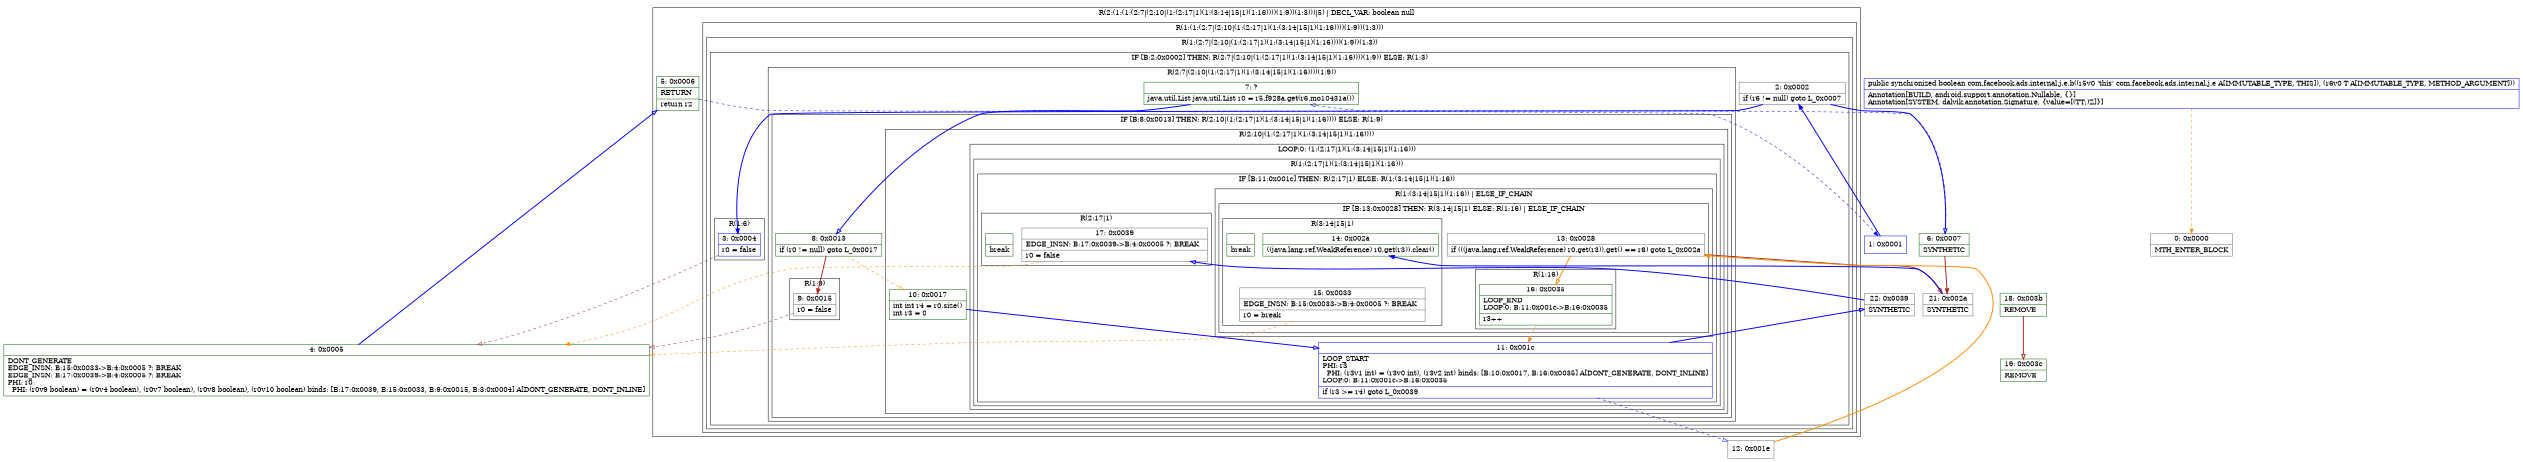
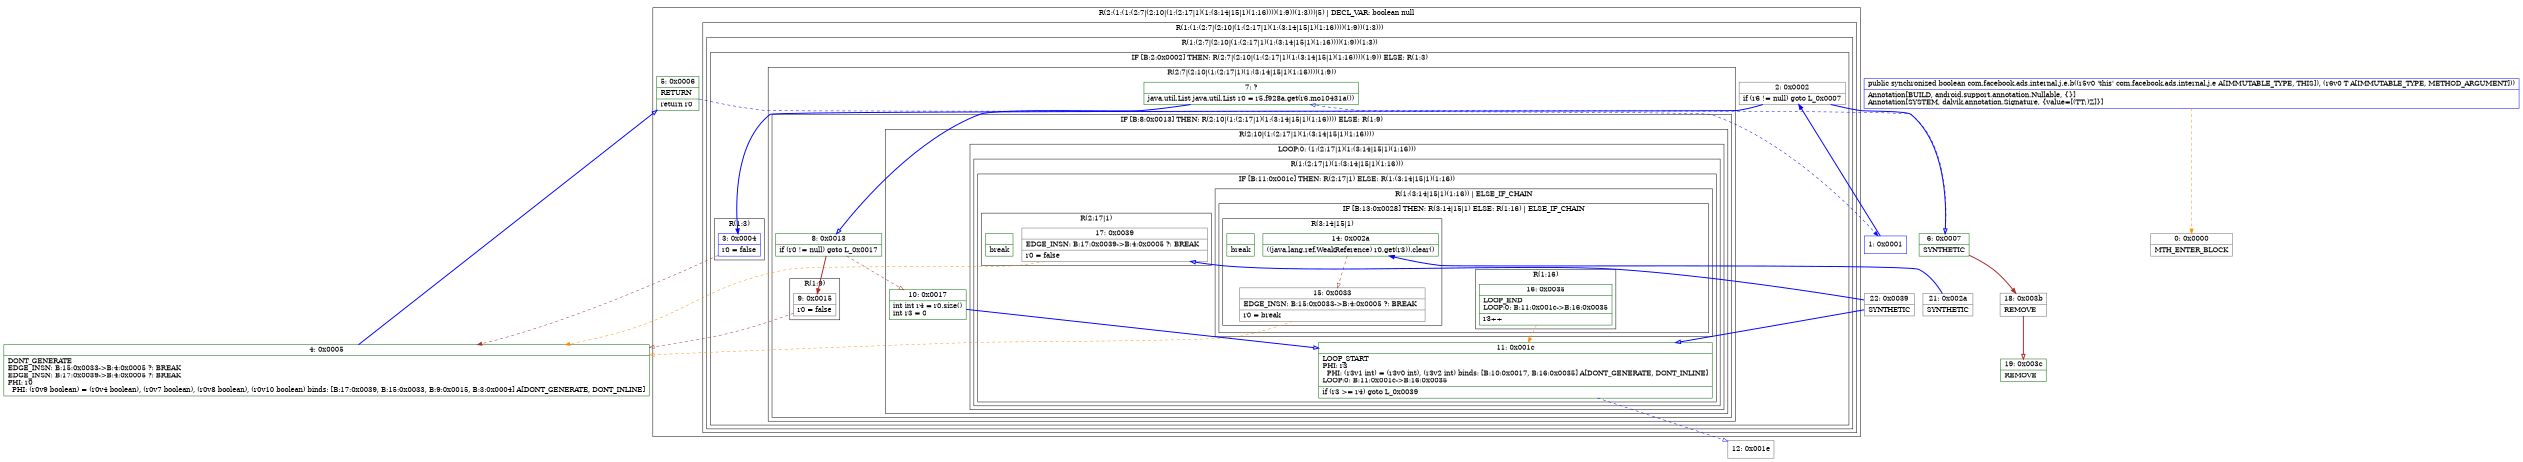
node "5: 0x0006": text "return r2" -> "return r0"
cluster "R(1:6)": label "R(1:6)" -> "R(1:3)"
node "13: 0x0028": removed
edge "8: 0x0013" -> "10: 0x0017": color darkorange -> brown
edge "14: 0x002a" -> "15: 0x0033": added
edge "6: 0x0007" -> "21: 0x002a": now "6: 0x0007" -> "18: 0x003b"
edge "3: 0x0004" -> "4: 0x0005": arrowhead onormal -> normal
node "18: 0x003b": color darkgreen -> gray40
edge "11: 0x001c" -> "22: 0x0039": reversed
node "11: 0x001c": color blue -> darkgreen
